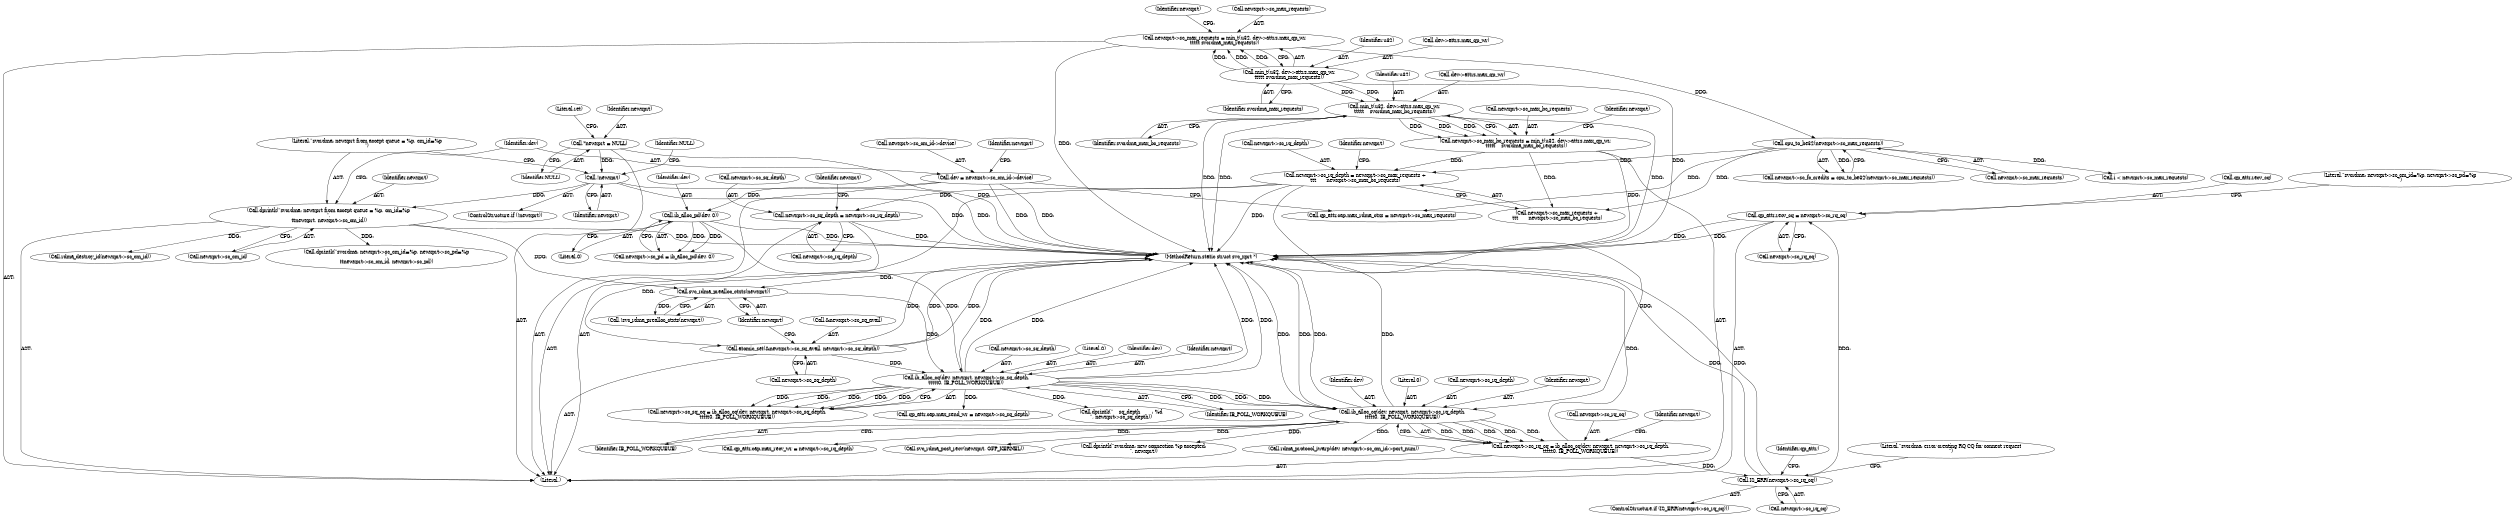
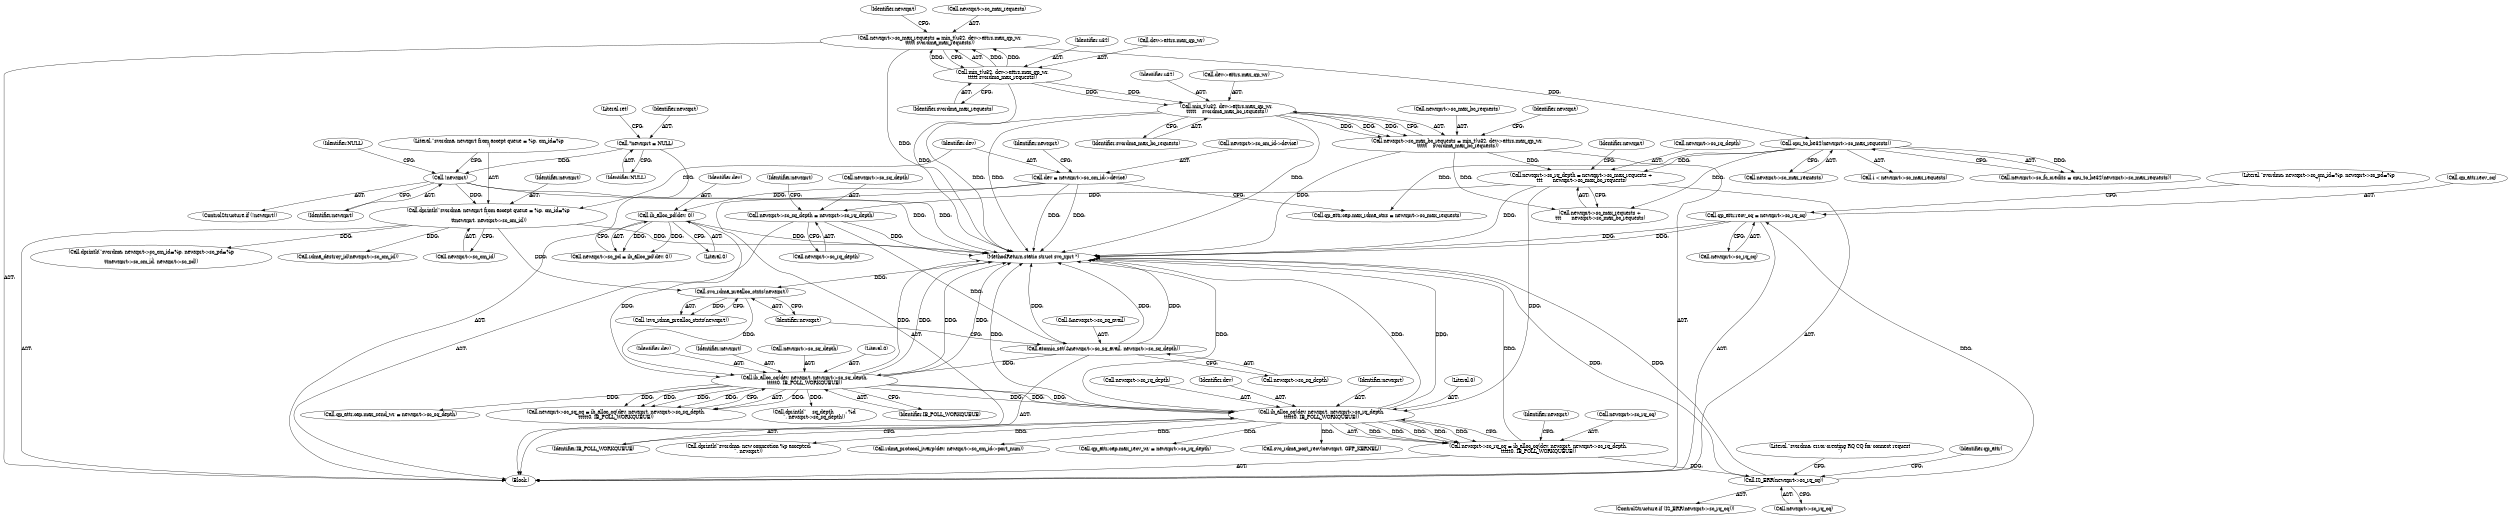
edge "(Call,cpu_to_be32(newxprt->sc_max_requests))" -> "(Call,i < newxprt->sc_max_requests)": label "DDG: " -> "AST: "
edge "(Call,*newxprt = NULL)" -> "(MethodReturn,static struct svc_xprt *)": removed, label "DDG:"
node "(Literal,)": label "(Literal,)" -> "(Block,)"
